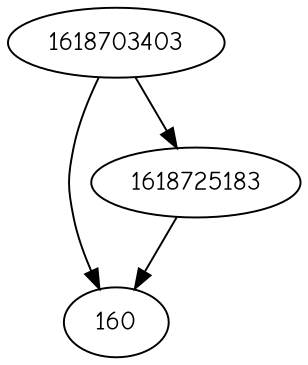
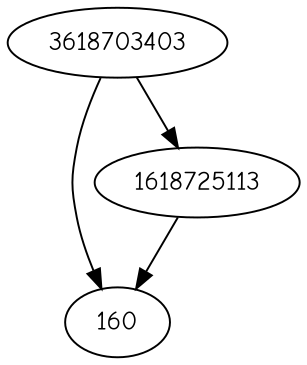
node "1618703403": label "1618703403" -> "3618703403"
node "1618725183": label "1618725183" -> "1618725113"
